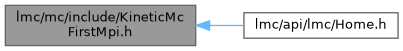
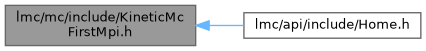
node "lmc/api/lmc/Home.h": label "lmc/api/lmc/Home.h" -> "lmc/api/include/Home.h"
